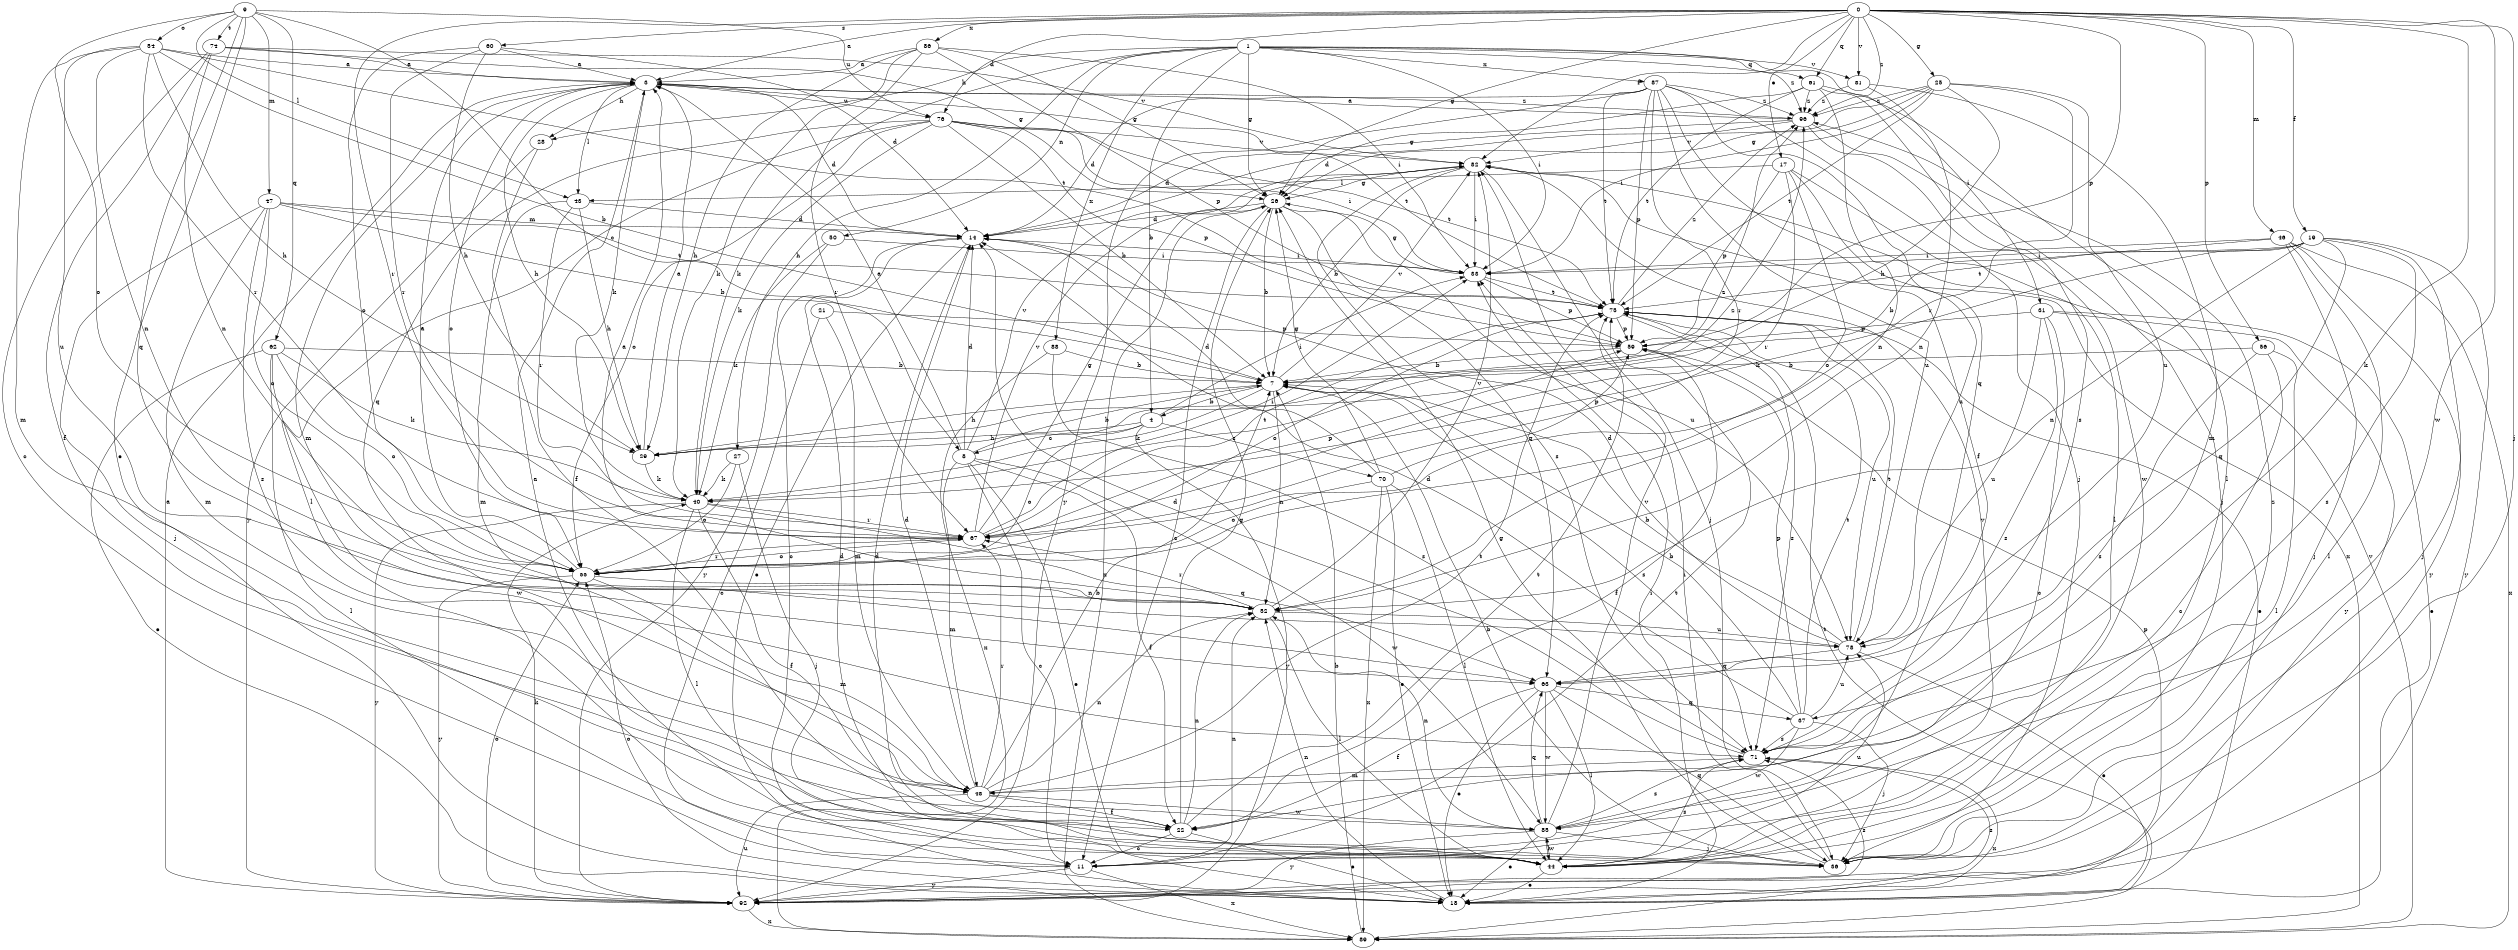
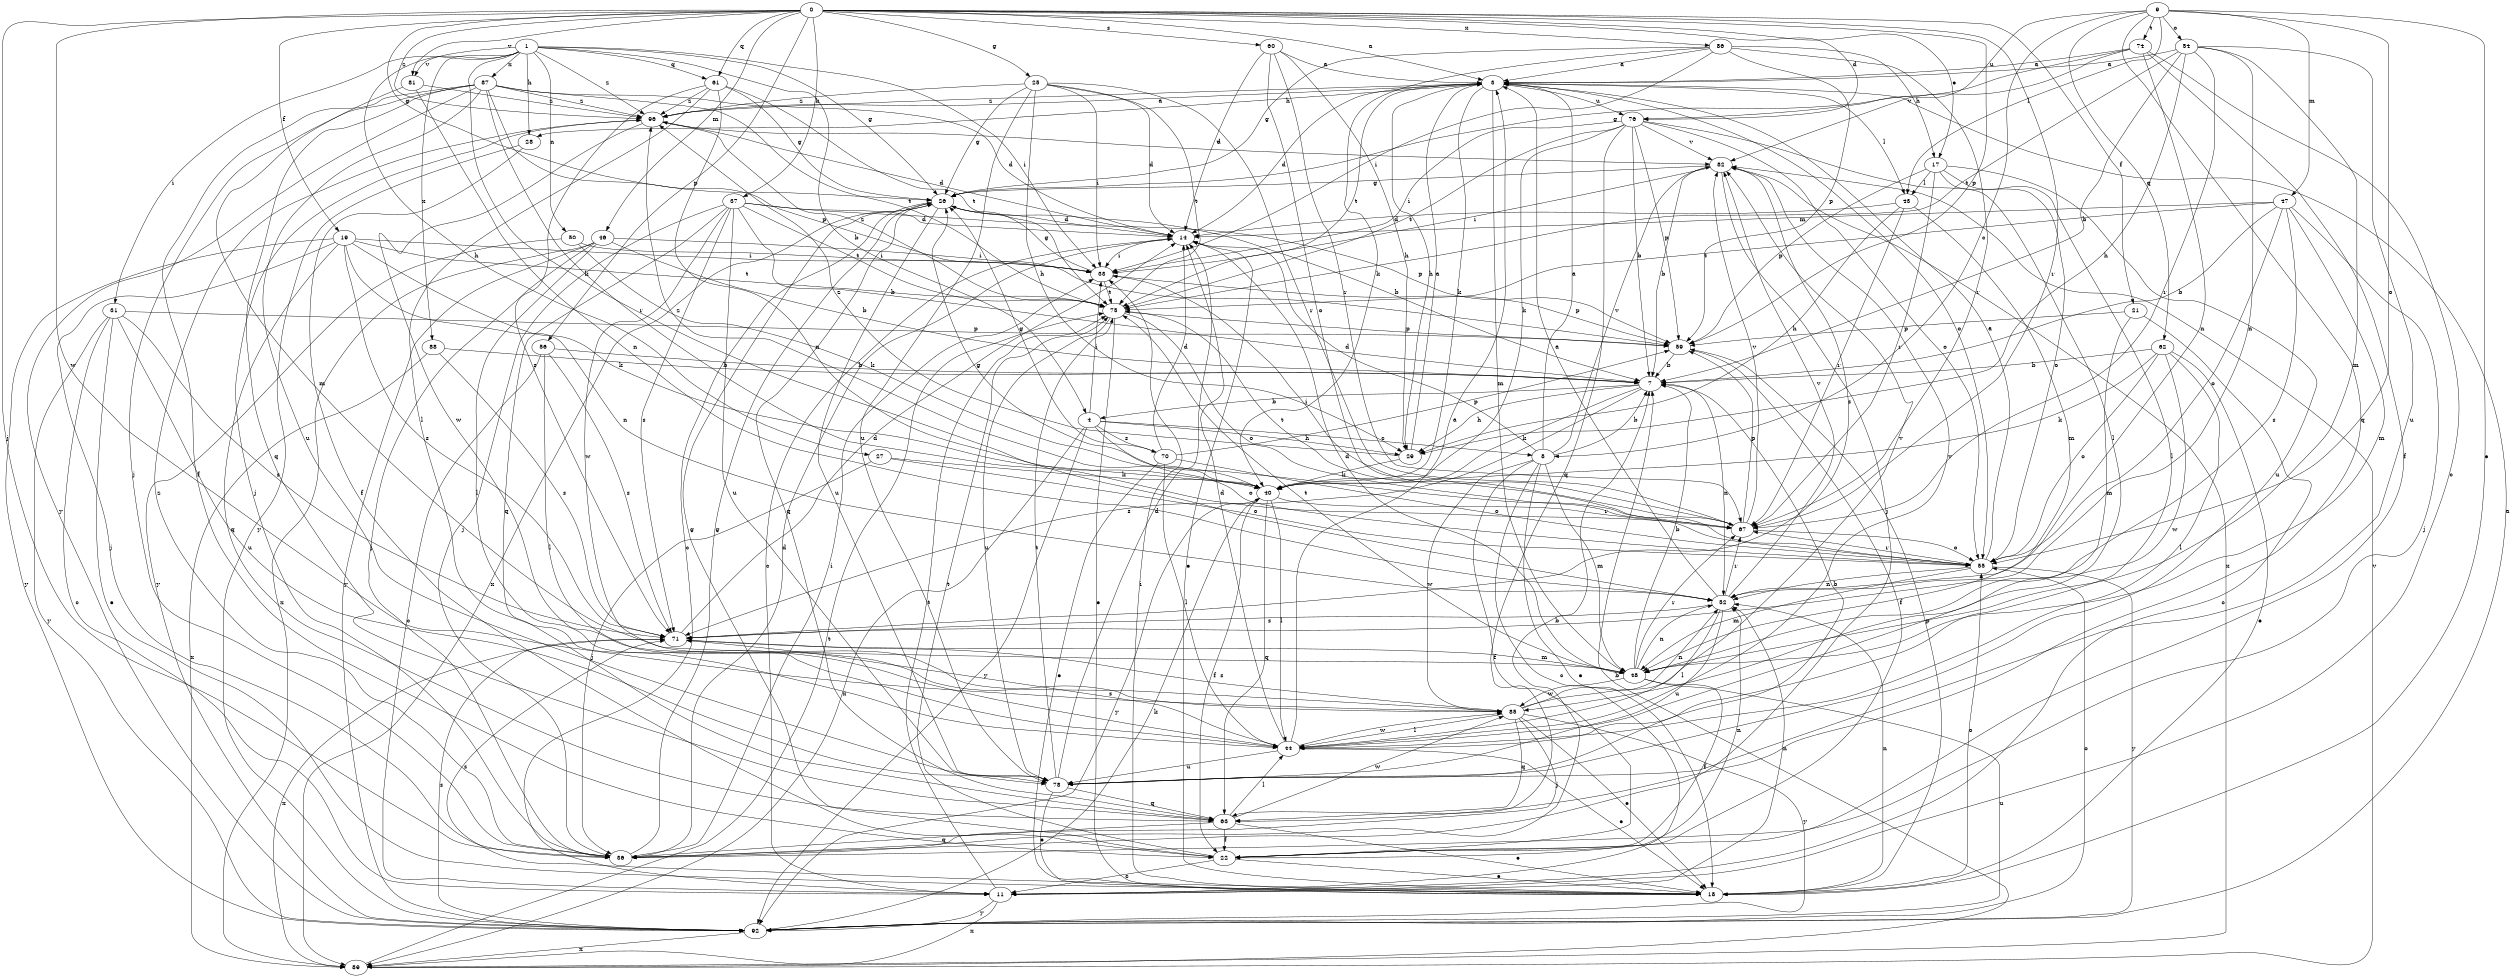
edge "0" -> "82": now "0" -> "21"
edge "86" -> "29": now "86" -> "17"
edge "7" -> "82": removed, label "v"
edge "75" -> "71": now "52" -> "71"
edge "63" -> "37": reversed
edge "70" -> "89": now "4" -> "89"
